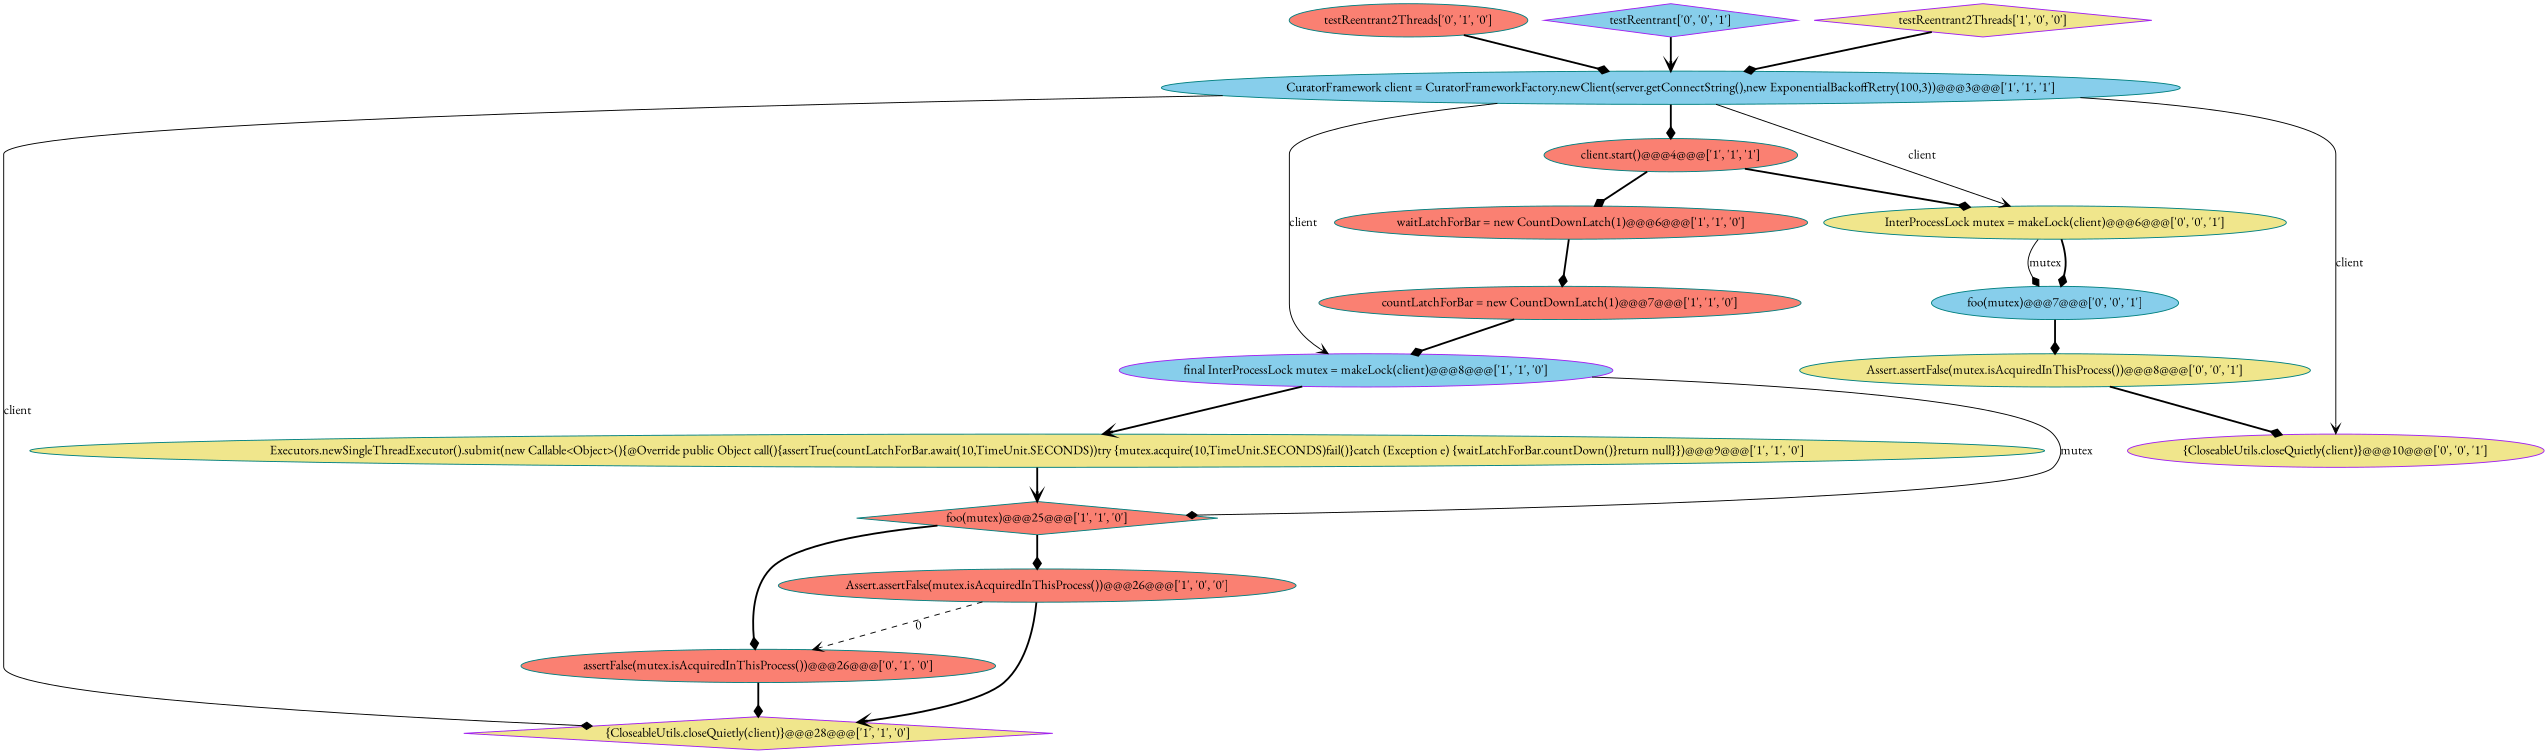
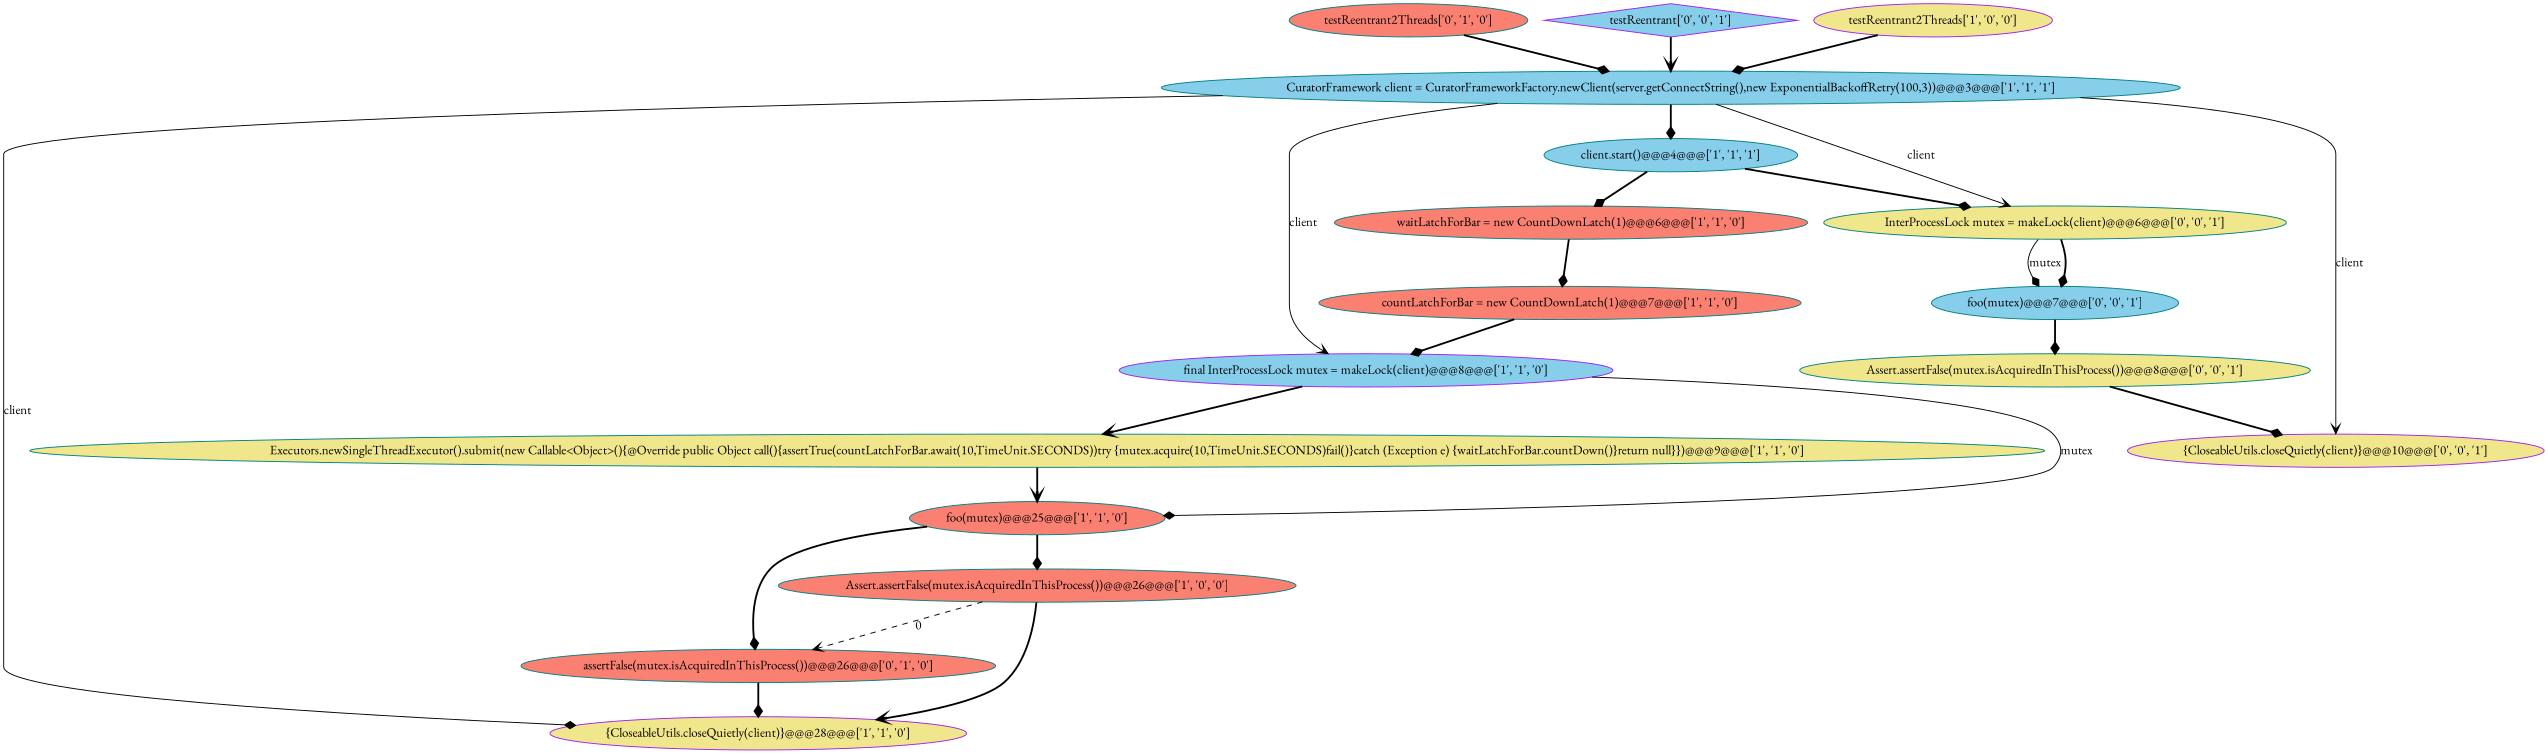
node "testReentrant2Threads['1', '0', '0']": shape diamond -> ellipse
node "client.start()@@@4@@@['1', '1', '1']": fillcolor salmon -> skyblue
node "foo(mutex)@@@25@@@['1', '1', '0']": shape diamond -> ellipse
node "{CloseableUtils.closeQuietly(client)}@@@28@@@['1', '1', '0']": shape diamond -> ellipse
